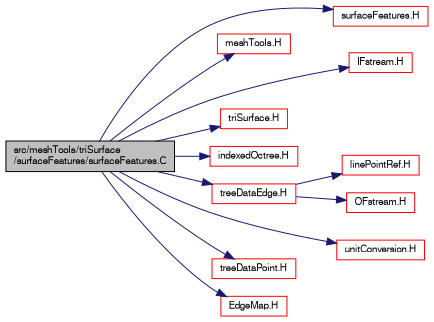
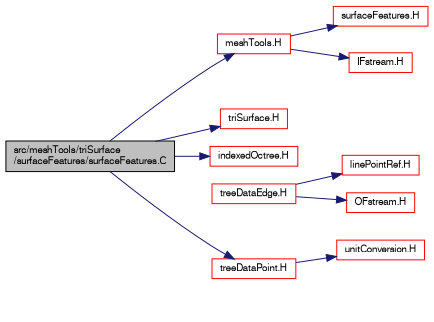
edge "src/meshTools/triSurface /surfaceFeatures/surfaceFeatures.C" -> "surfaceFeatures.H": now "meshTools.H" -> "surfaceFeatures.H"
edge "src/meshTools/triSurface /surfaceFeatures/surfaceFeatures.C" -> "IFstream.H": now "meshTools.H" -> "IFstream.H"
edge "src/meshTools/triSurface /surfaceFeatures/surfaceFeatures.C" -> "treeDataEdge.H": removed
edge "src/meshTools/triSurface /surfaceFeatures/surfaceFeatures.C" -> "unitConversion.H": now "treeDataPoint.H" -> "unitConversion.H"
node "EdgeMap.H": removed
